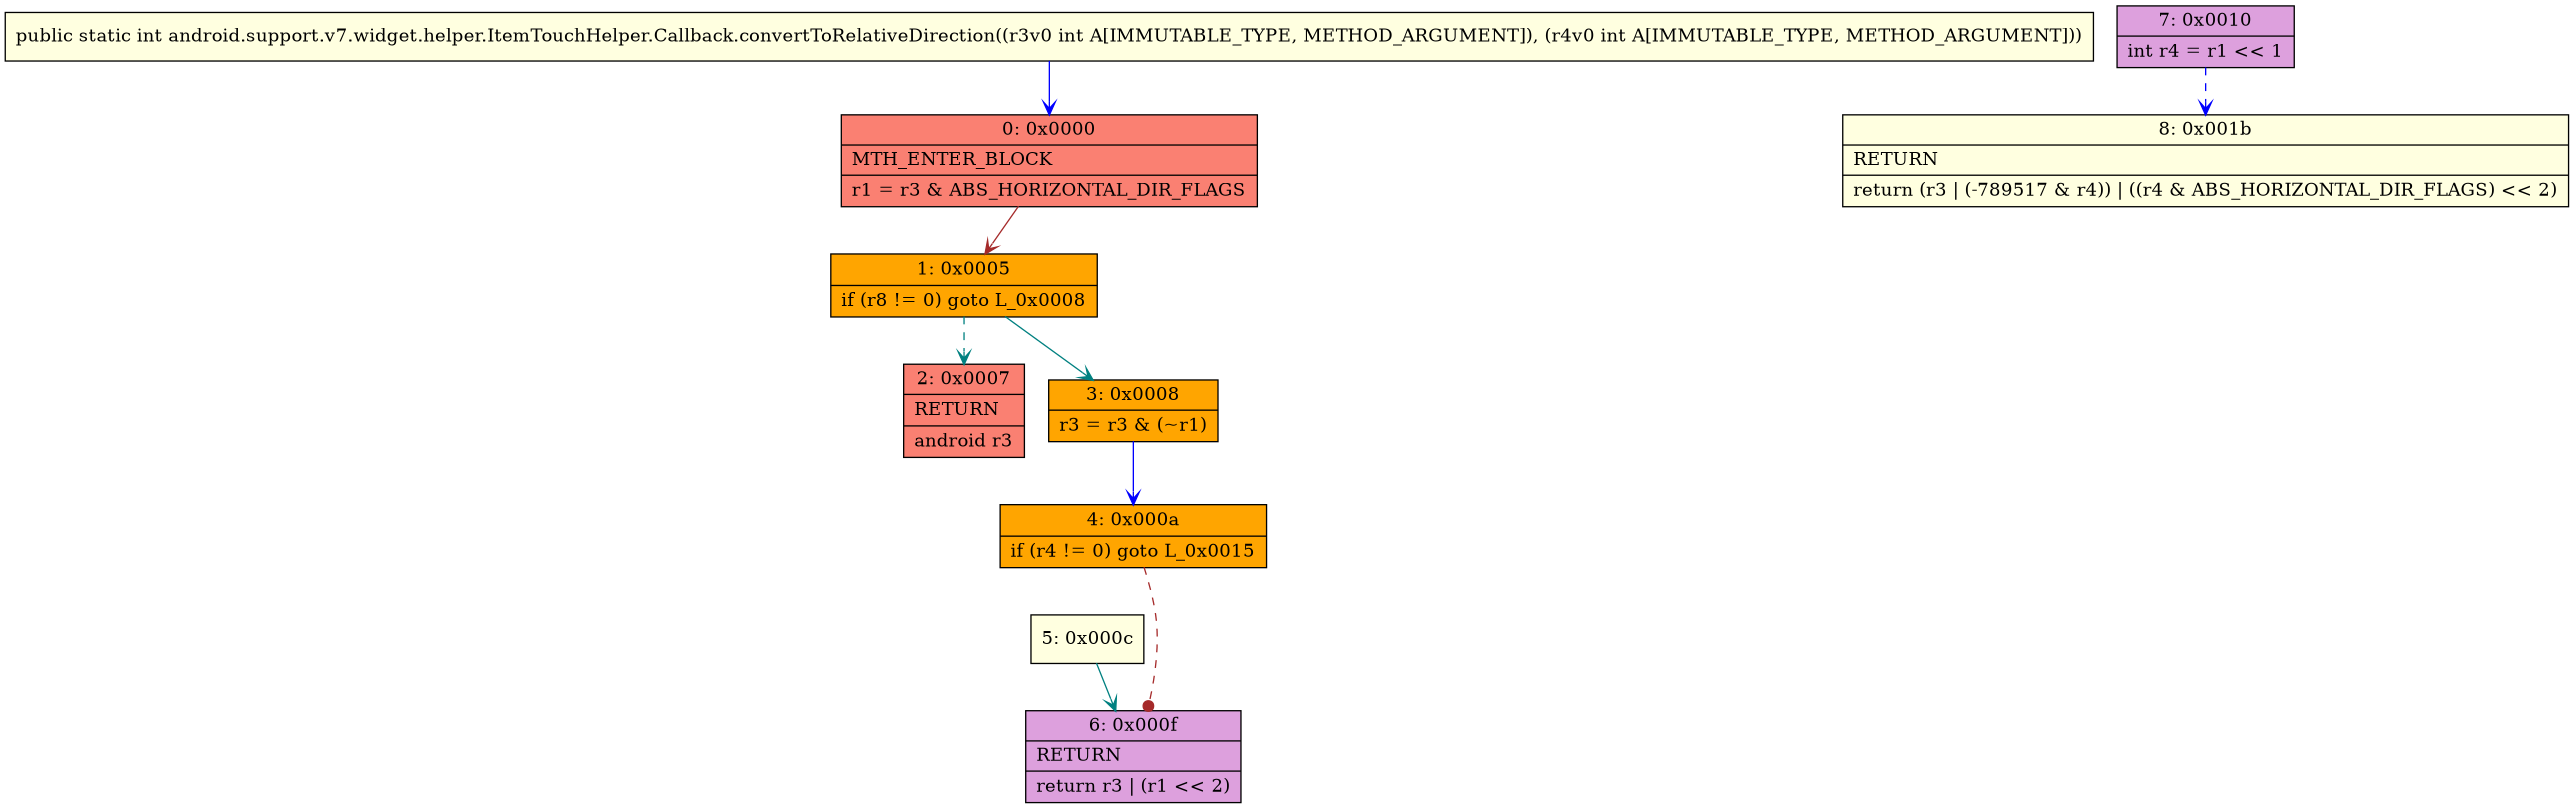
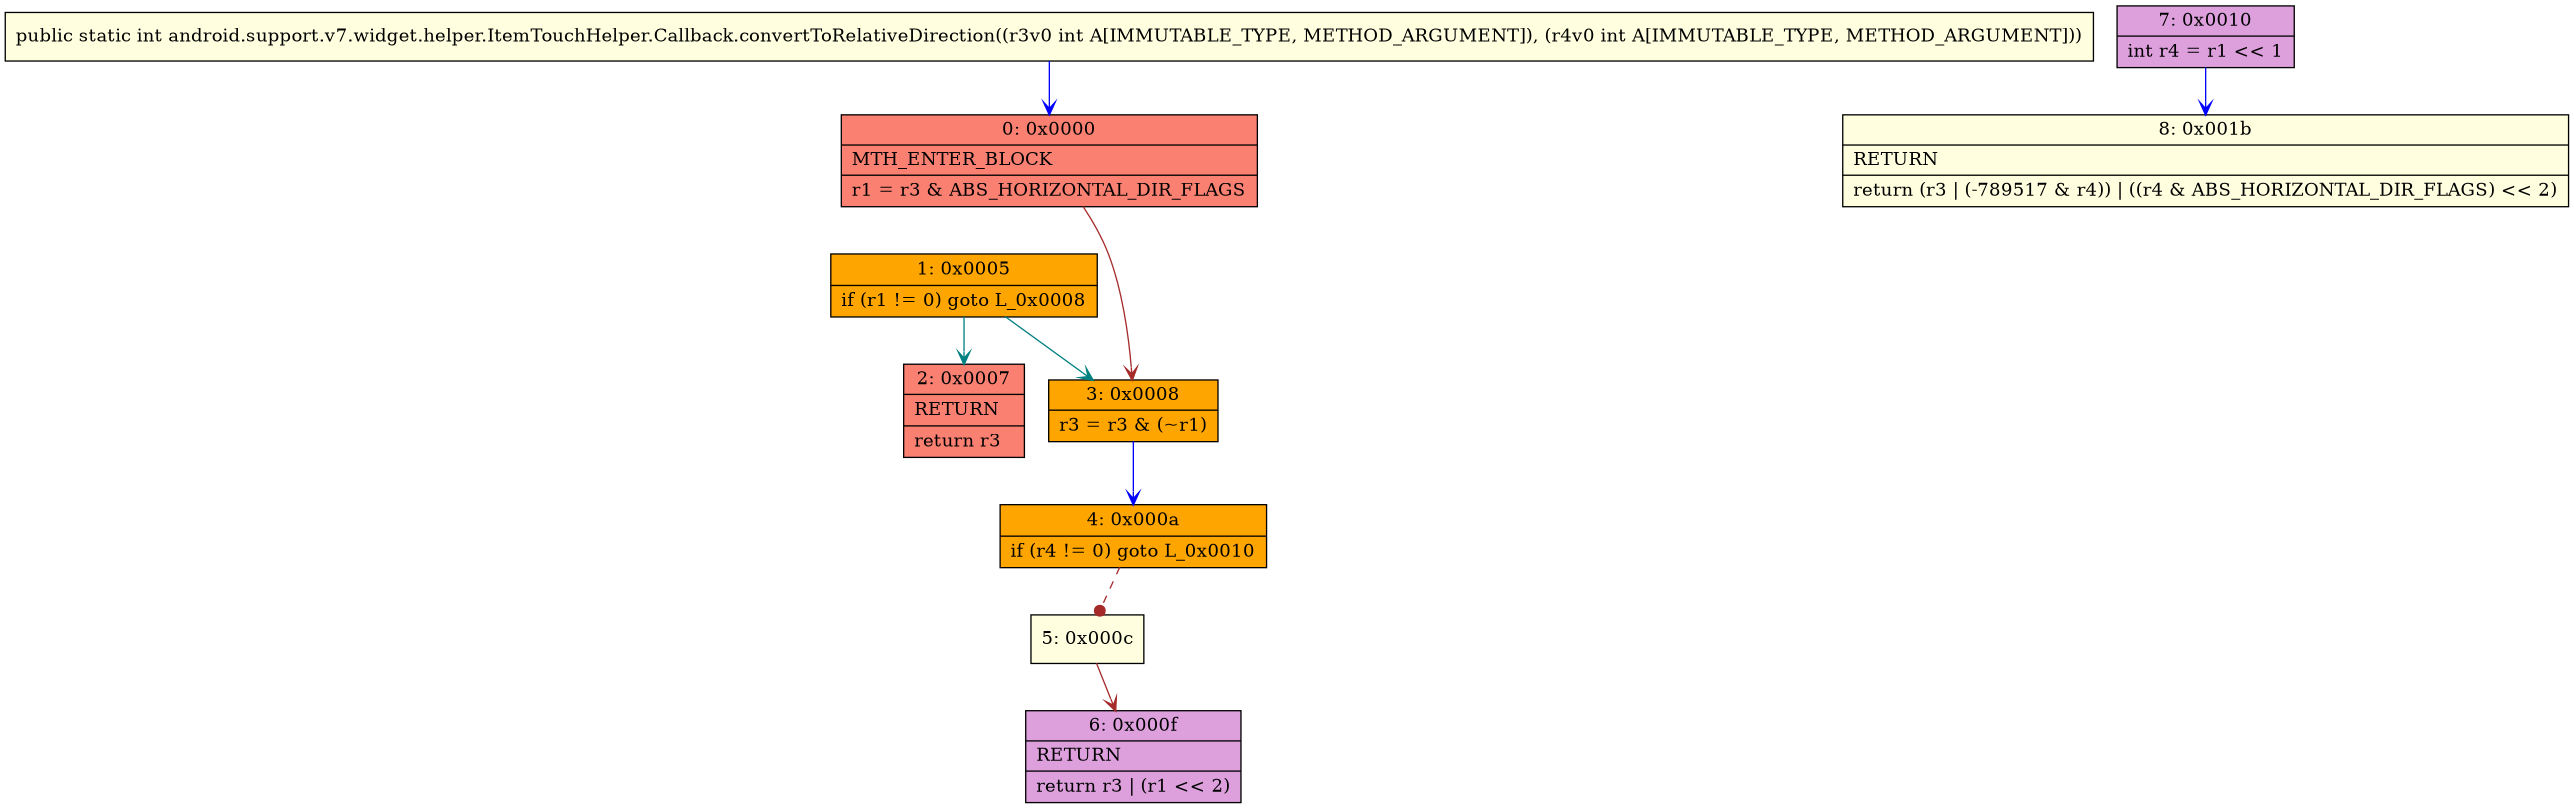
edge "7: 0x0010" -> "8: 0x001b": style dashed -> solid
edge "0: 0x0000" -> "1: 0x0005": now "0: 0x0000" -> "3: 0x0008"
node "1: 0x0005": text "if (r8 != 0) goto L_0x0008" -> "if (r1 != 0) goto L_0x0008"
edge "1: 0x0005" -> "2: 0x0007": style dashed -> solid
node "2: 0x0007": text "android r3" -> "return r3"
node "4: 0x000a": text "if (r4 != 0) goto L_0x0015" -> "if (r4 != 0) goto L_0x0010"
edge "4: 0x000a" -> "6: 0x000f": now "4: 0x000a" -> "5: 0x000c"
edge "5: 0x000c" -> "6: 0x000f": color teal -> brown
